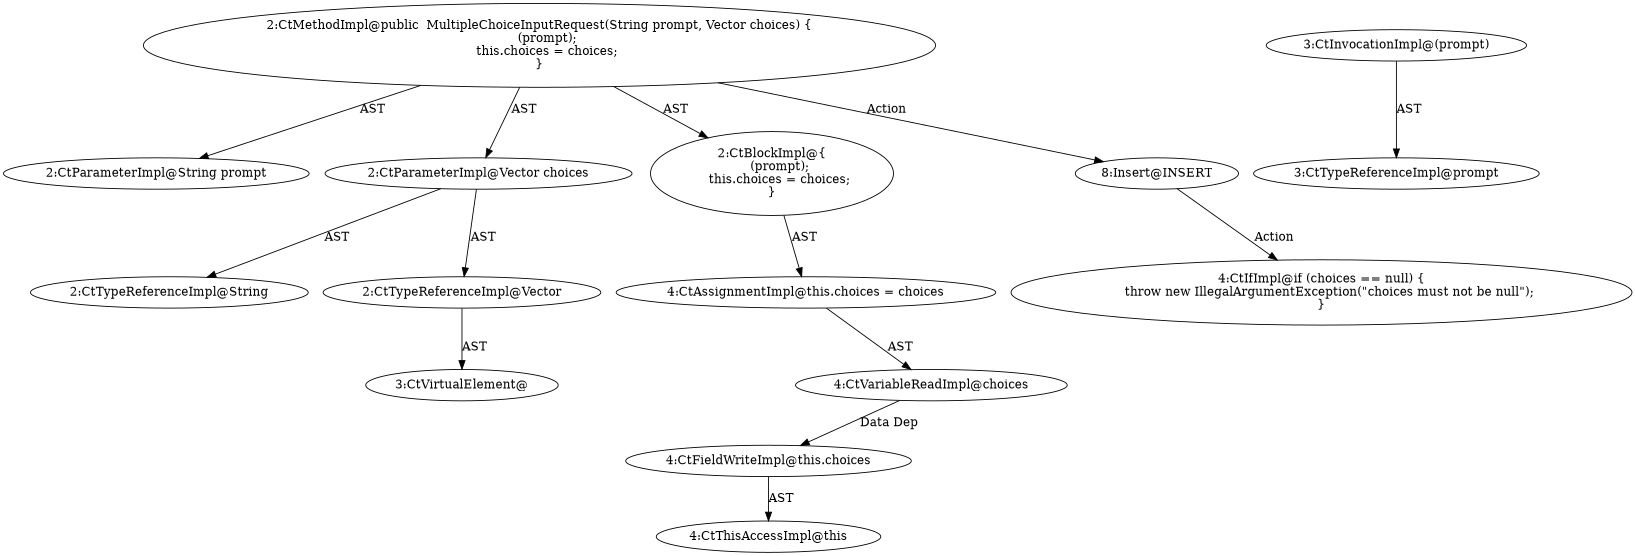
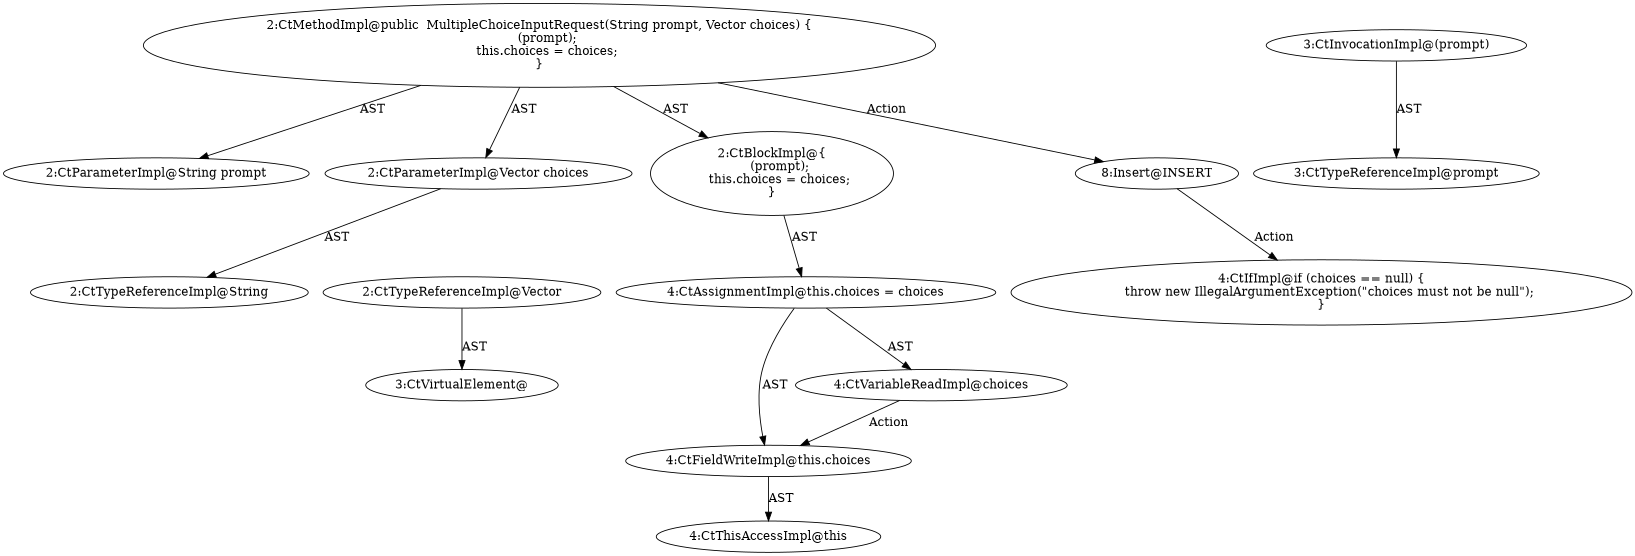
edge "2:CtParameterImpl@Vector choices" -> "2:CtTypeReferenceImpl@Vector": removed, label "AST"
edge "4:CtAssignmentImpl@this.choices = choices" -> "4:CtFieldWriteImpl@this.choices": added, label "AST"
edge "4:CtVariableReadImpl@choices" -> "4:CtFieldWriteImpl@this.choices": label "Data Dep" -> "Action"
